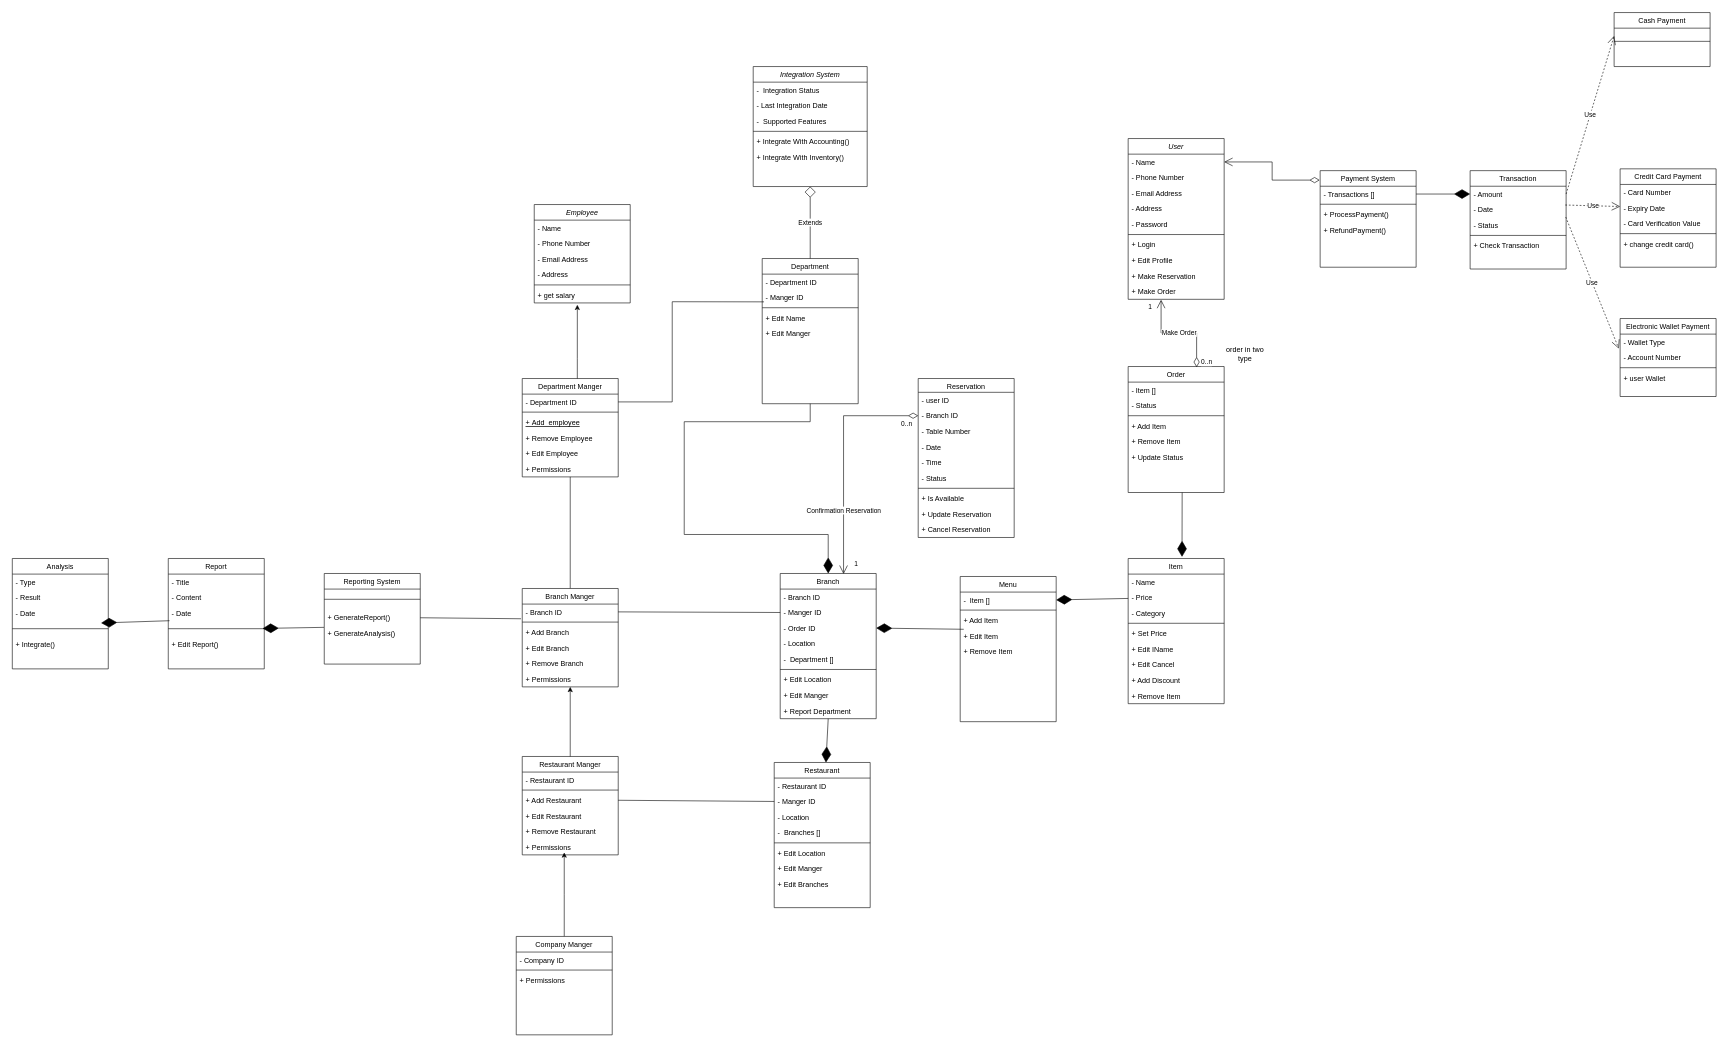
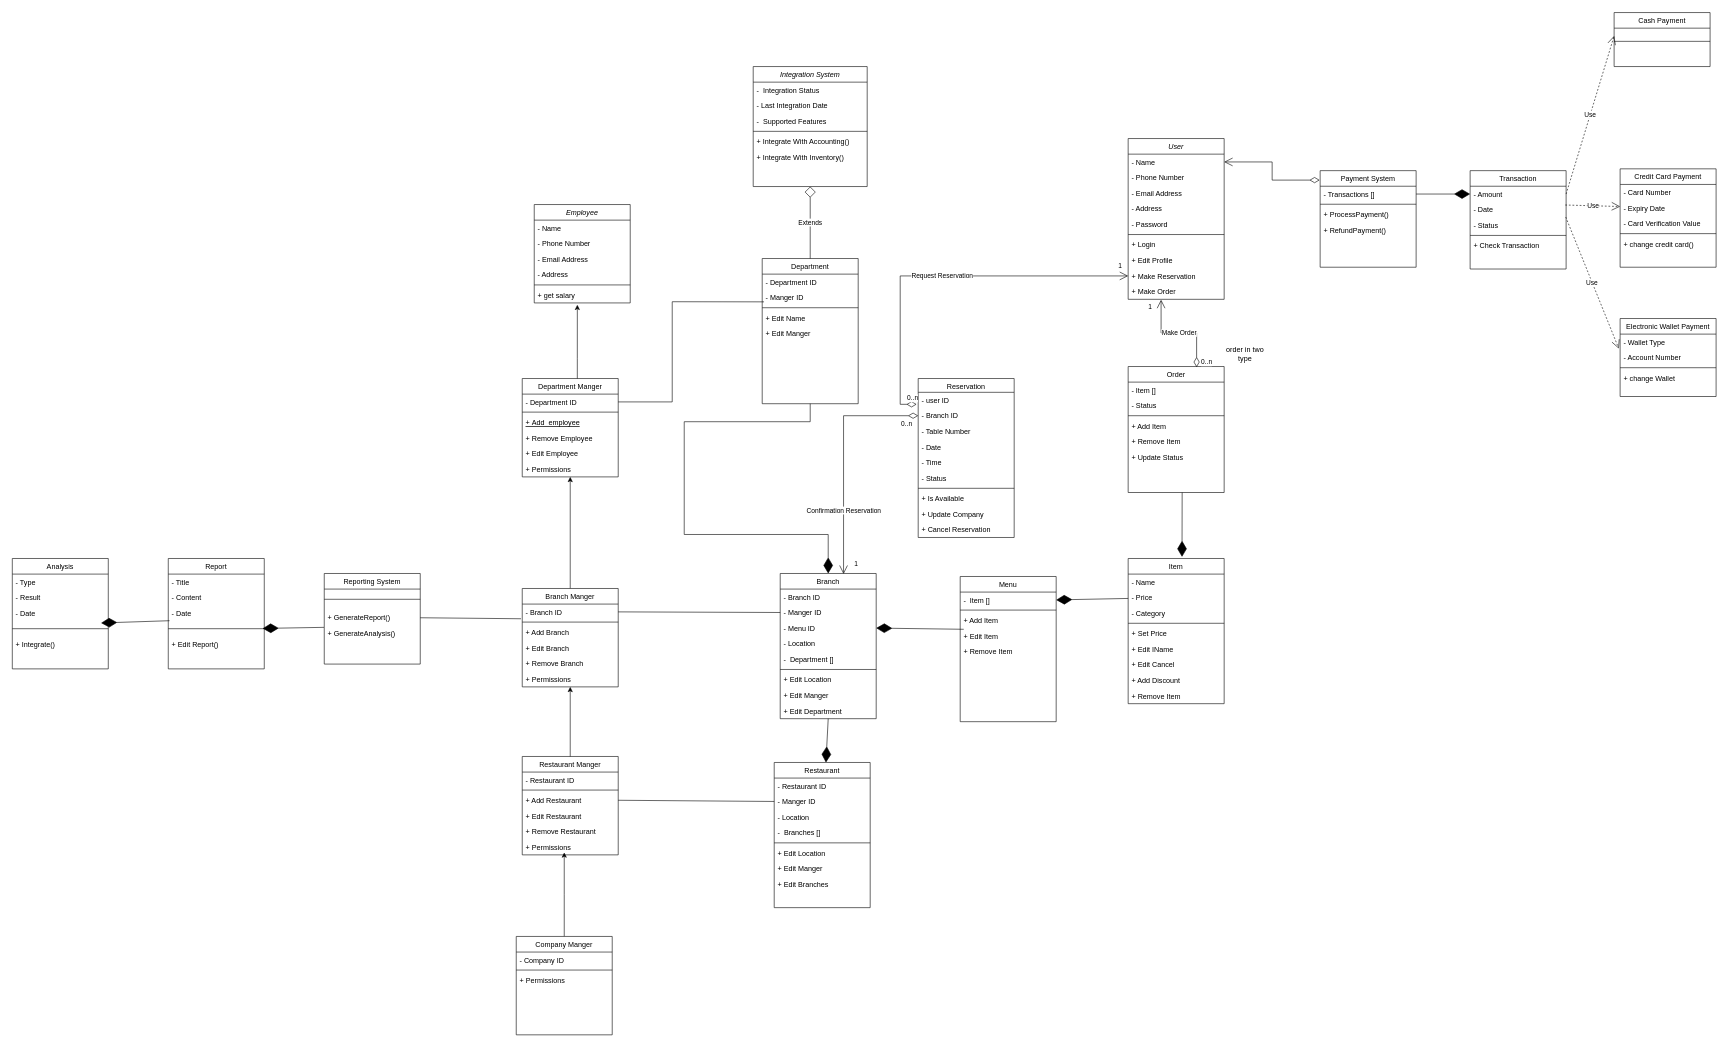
edge "+ Make Reservation" -- "- user ID": added, labels "1", "Request Reservation", "0..n"
node "+ user Wallet": label "+ user Wallet" -> "+ change Wallet"
edge "Department Manger" -- "Branch Manger": arrowhead none -> classic
node "+ Update Reservation": label "+ Update Reservation" -> "+ Update Company"
node "- Order ID": label "- Order ID" -> "- Menu ID"
node "+ Report Department": label "+ Report Department" -> "+ Edit Department"
